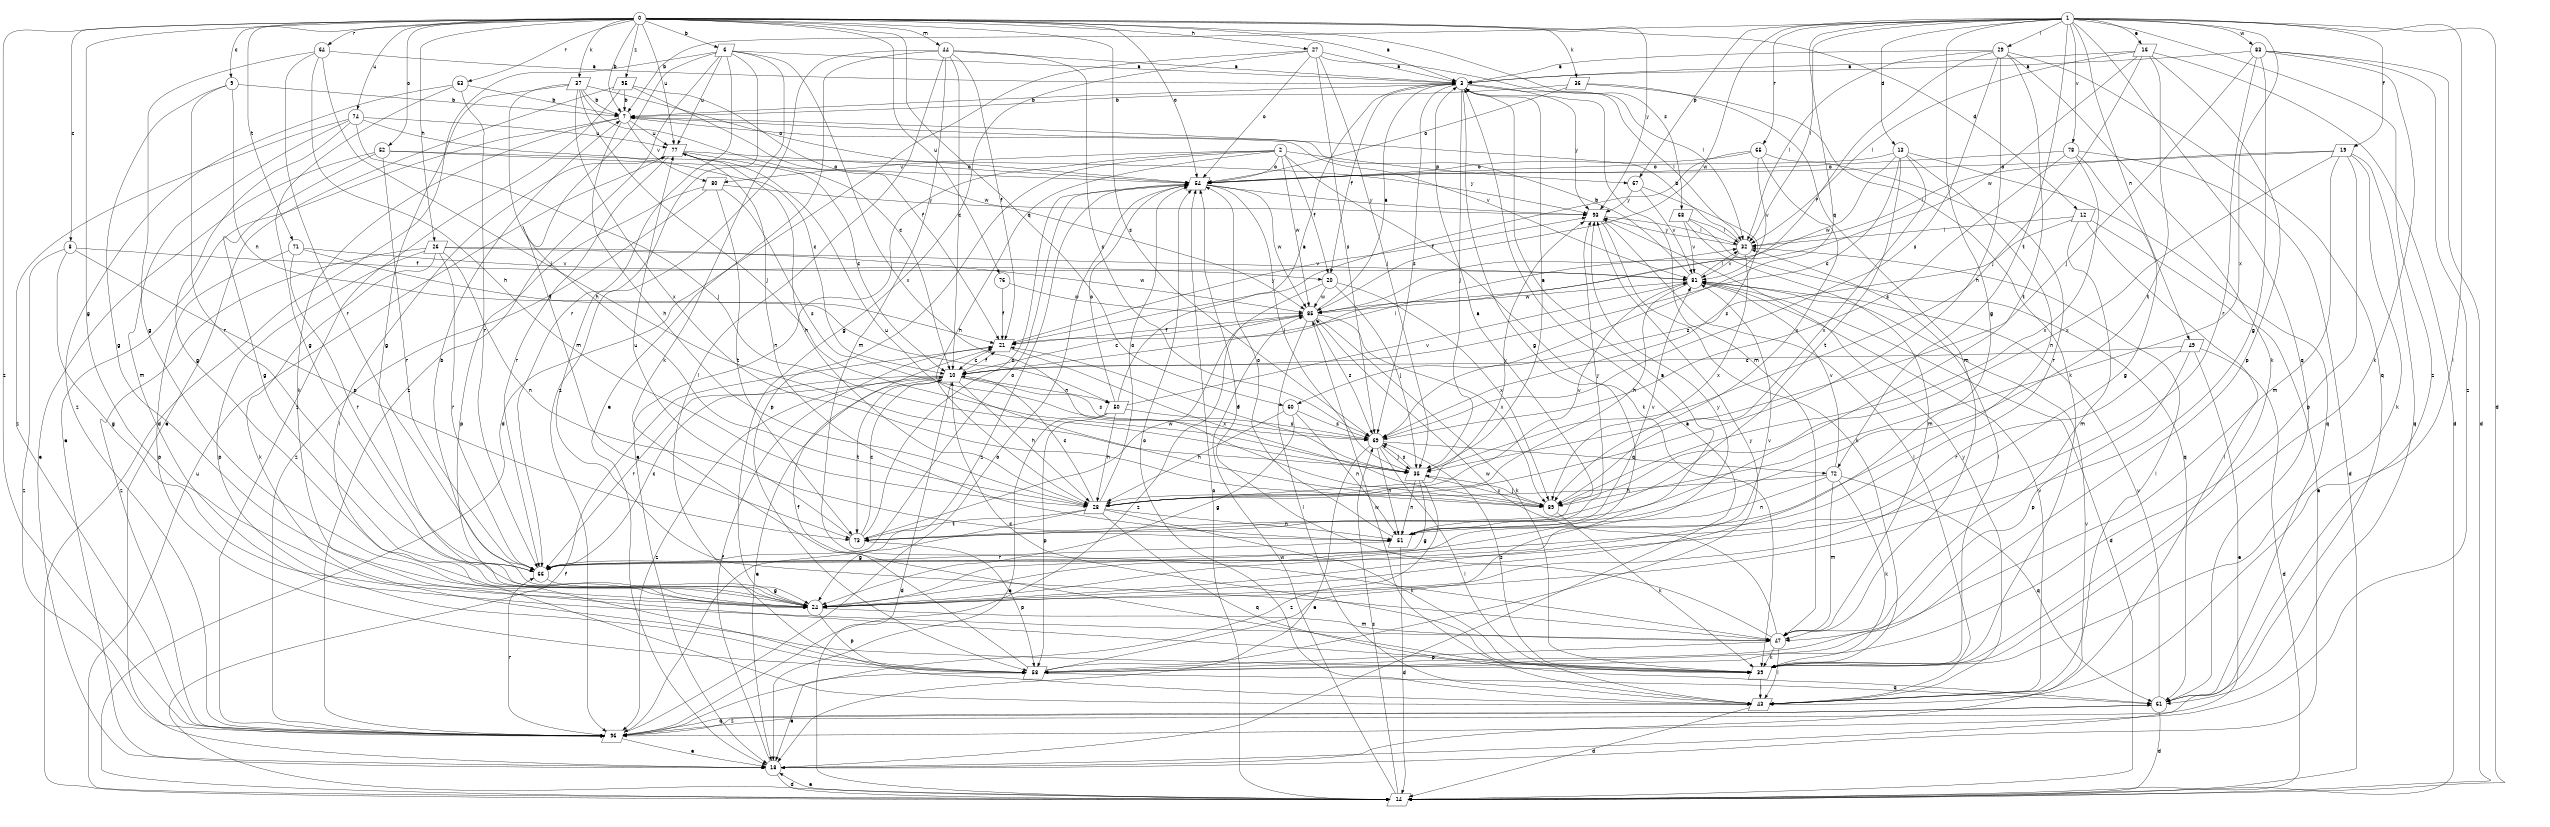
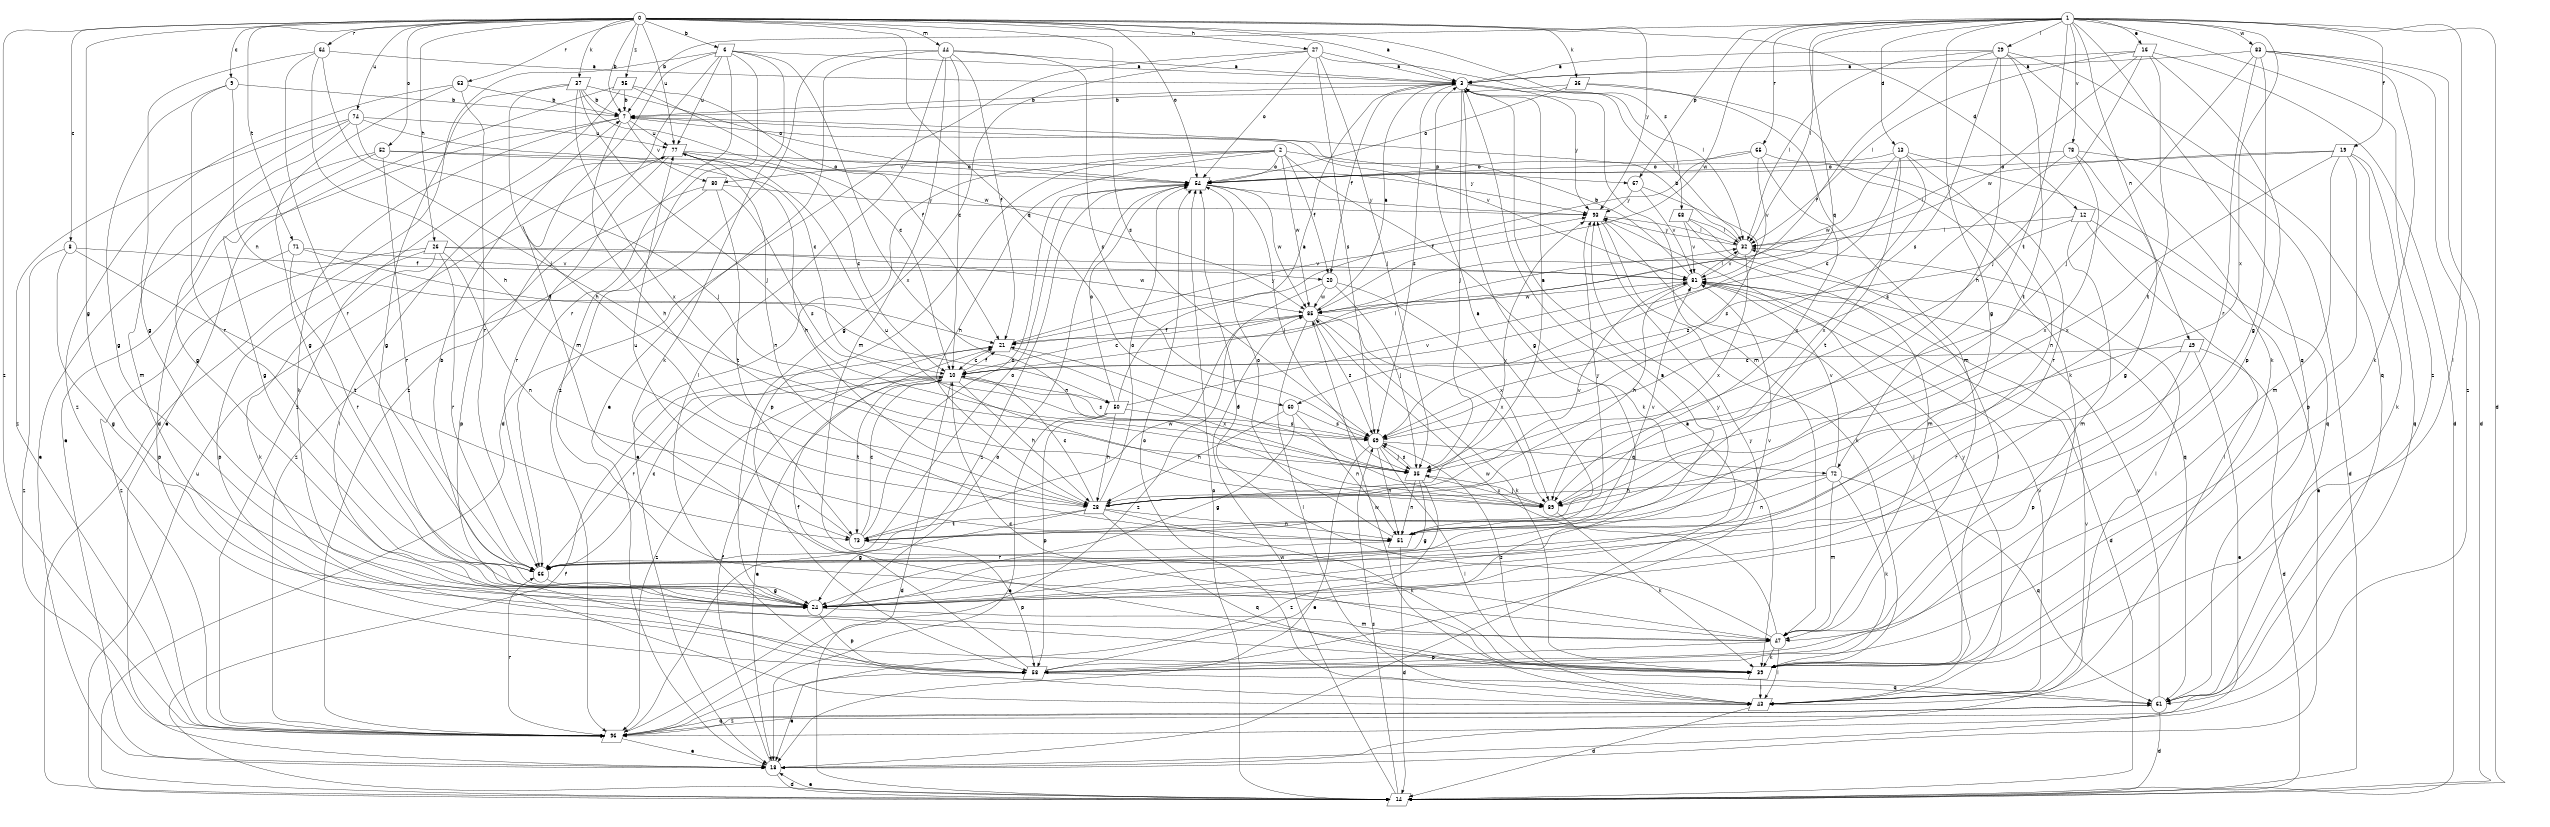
node "76": removed
edge "8" -> "73": label "p" -> "t"
